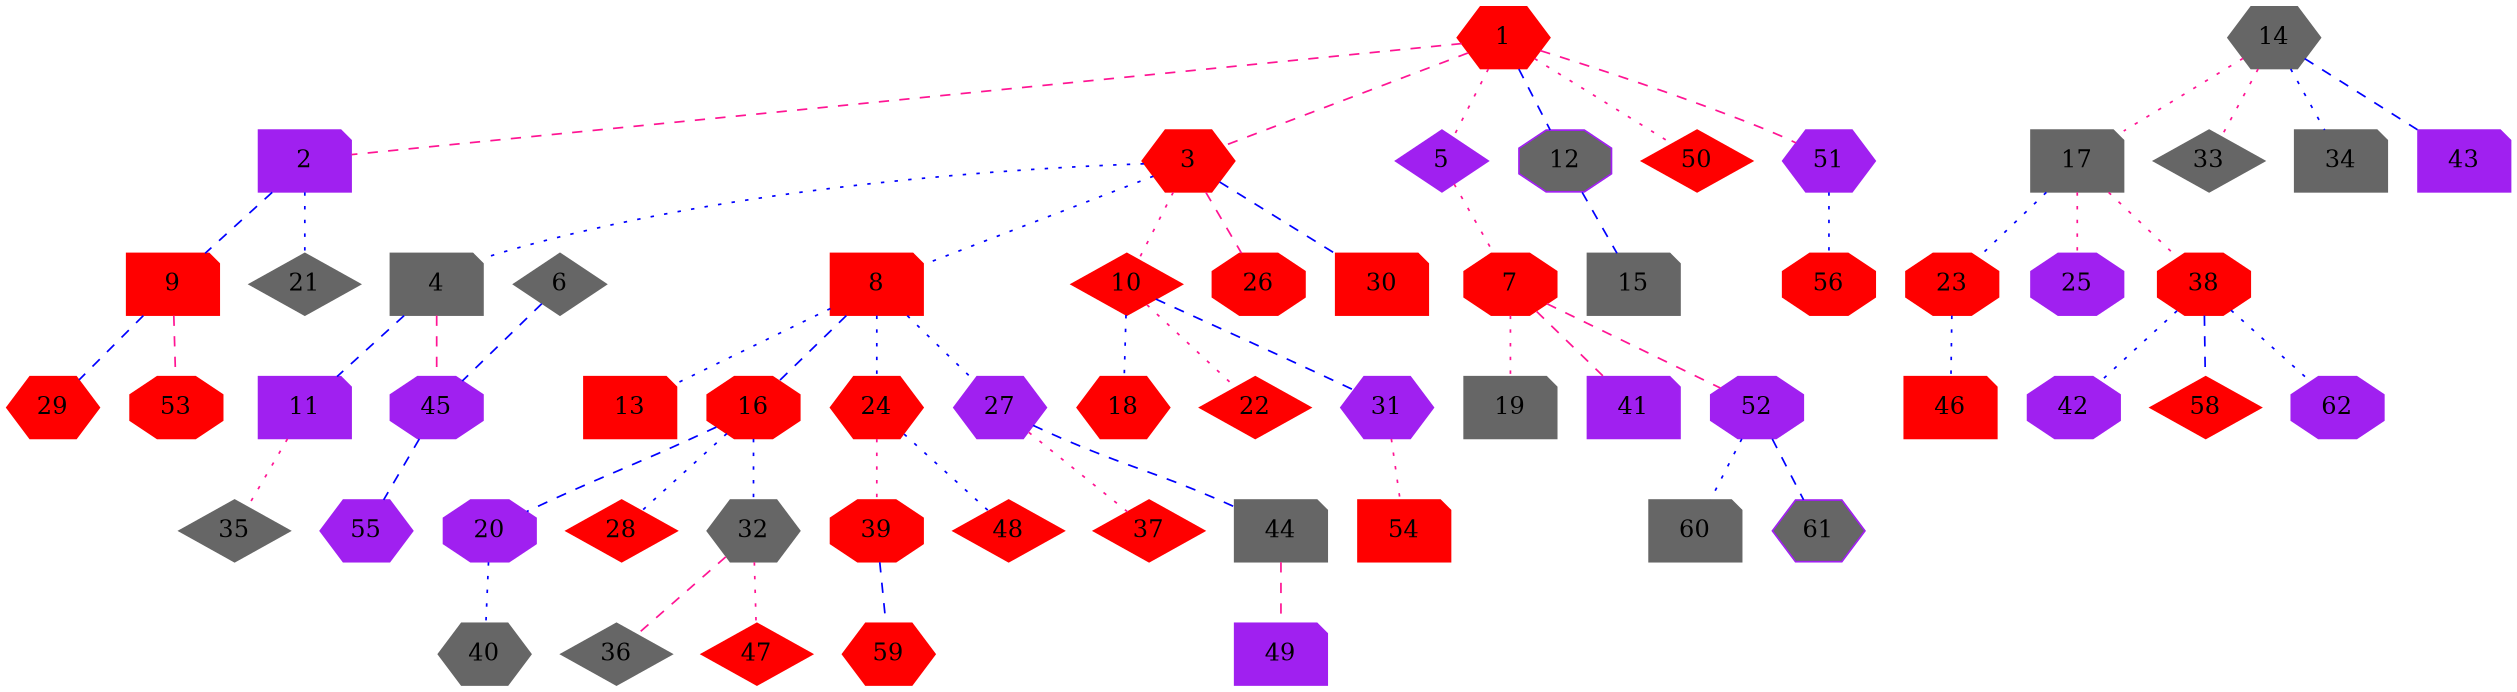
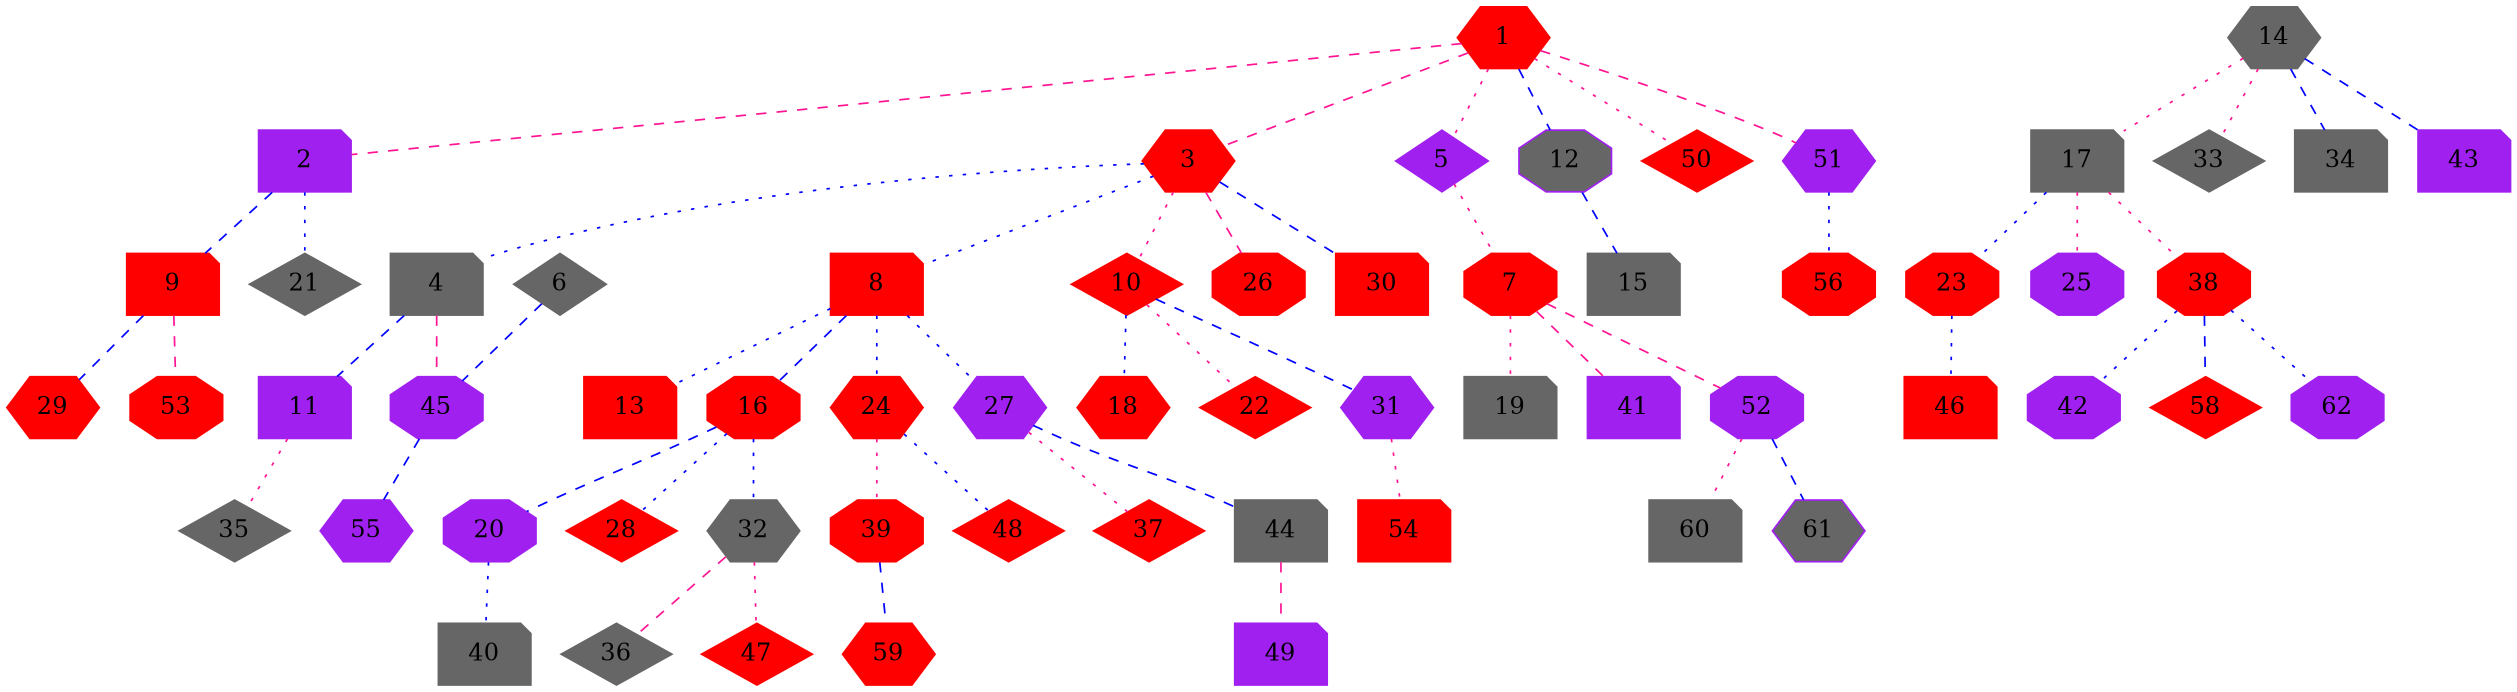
edge "14" -- "34": style dotted -> dashed
edge "52" -- "60": color blue -> deeppink
node "40": shape hexagon -> note
